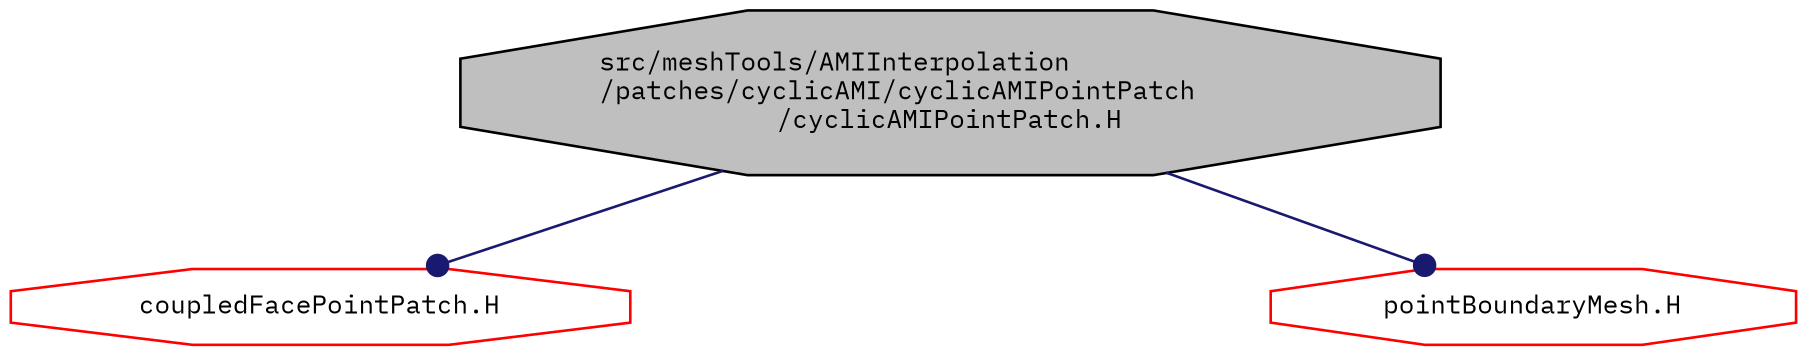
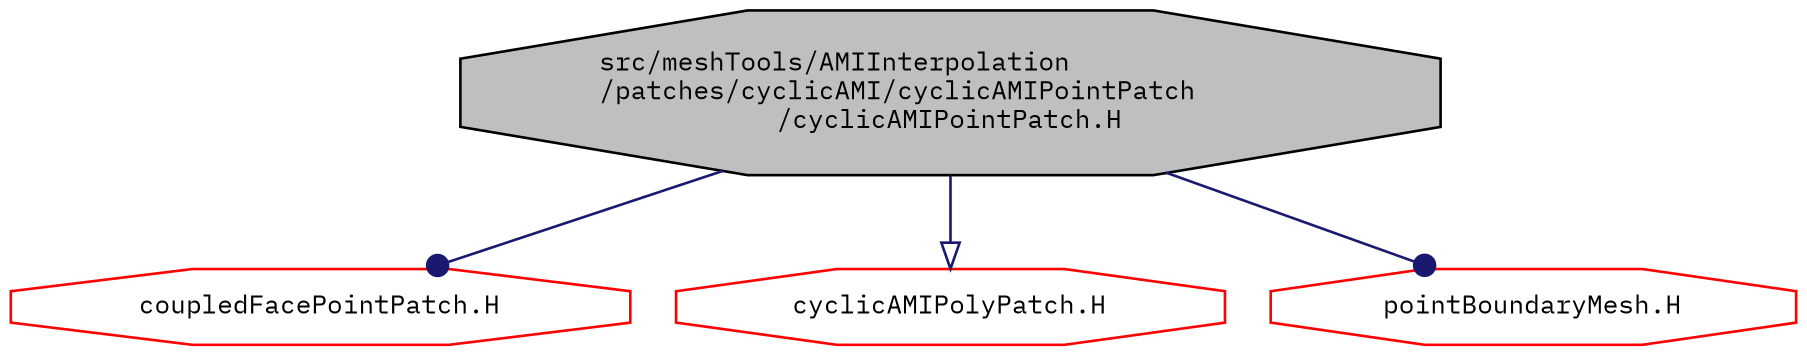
node "cyclicAMIPolyPatch.H": added
